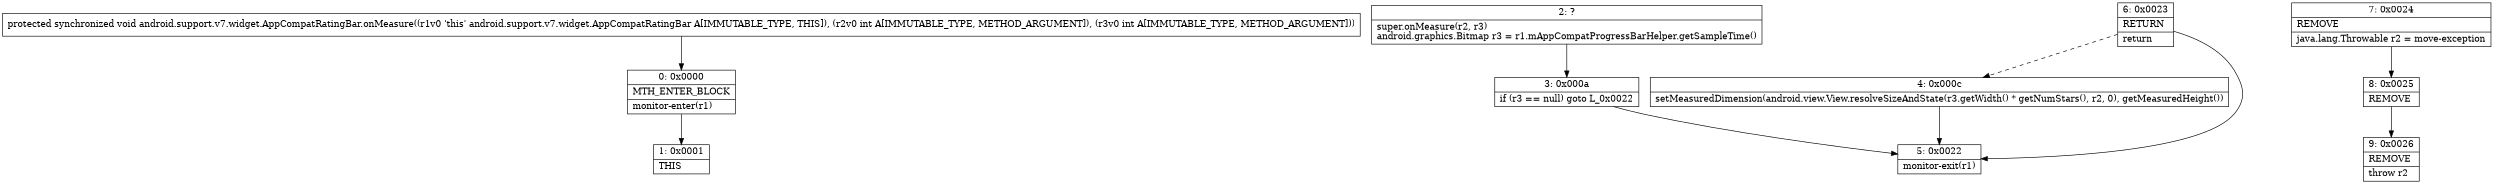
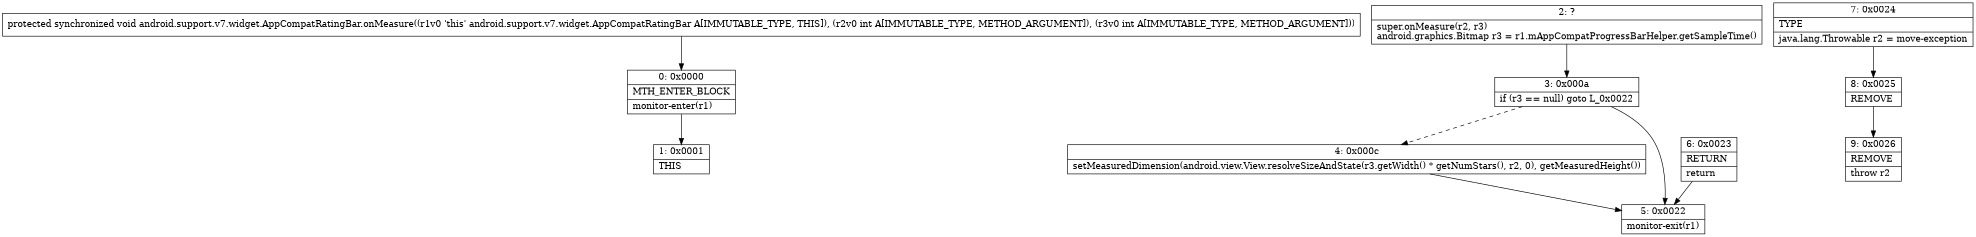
node "7: 0x0024": text "REMOVE" -> "TYPE"
edge "6: 0x0023" -> "4: 0x000c": now "3: 0x000a" -> "4: 0x000c"
